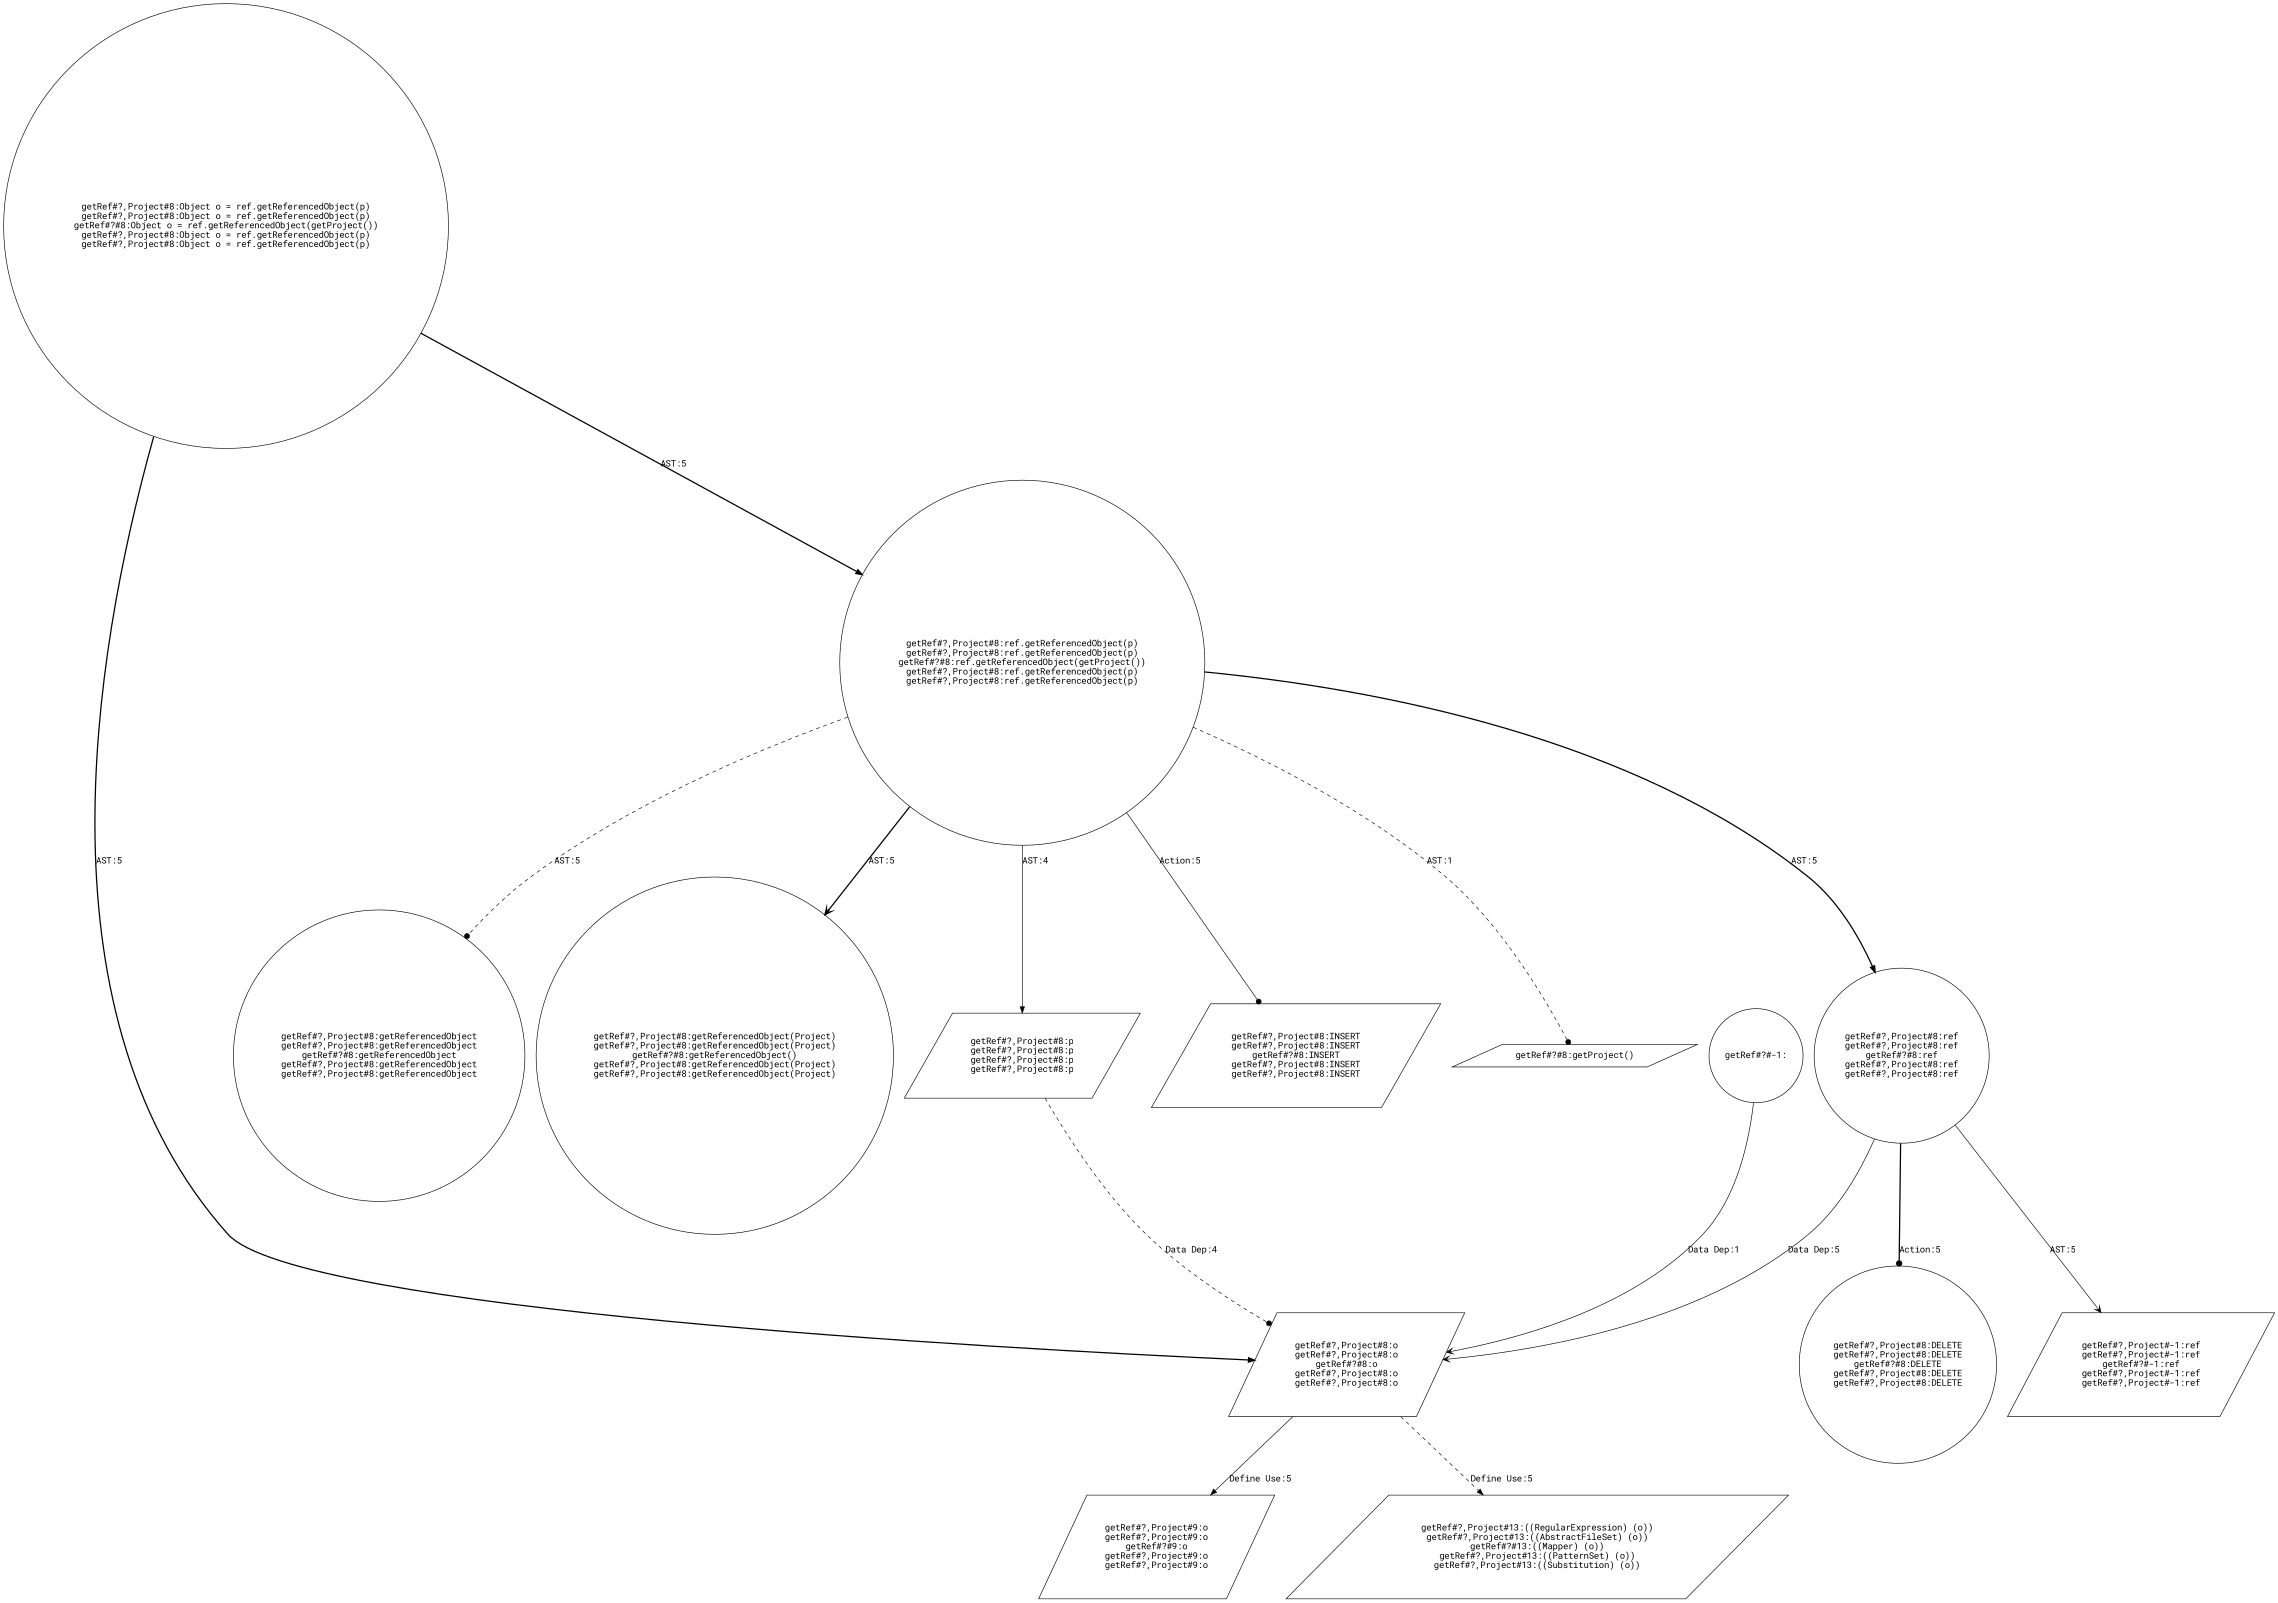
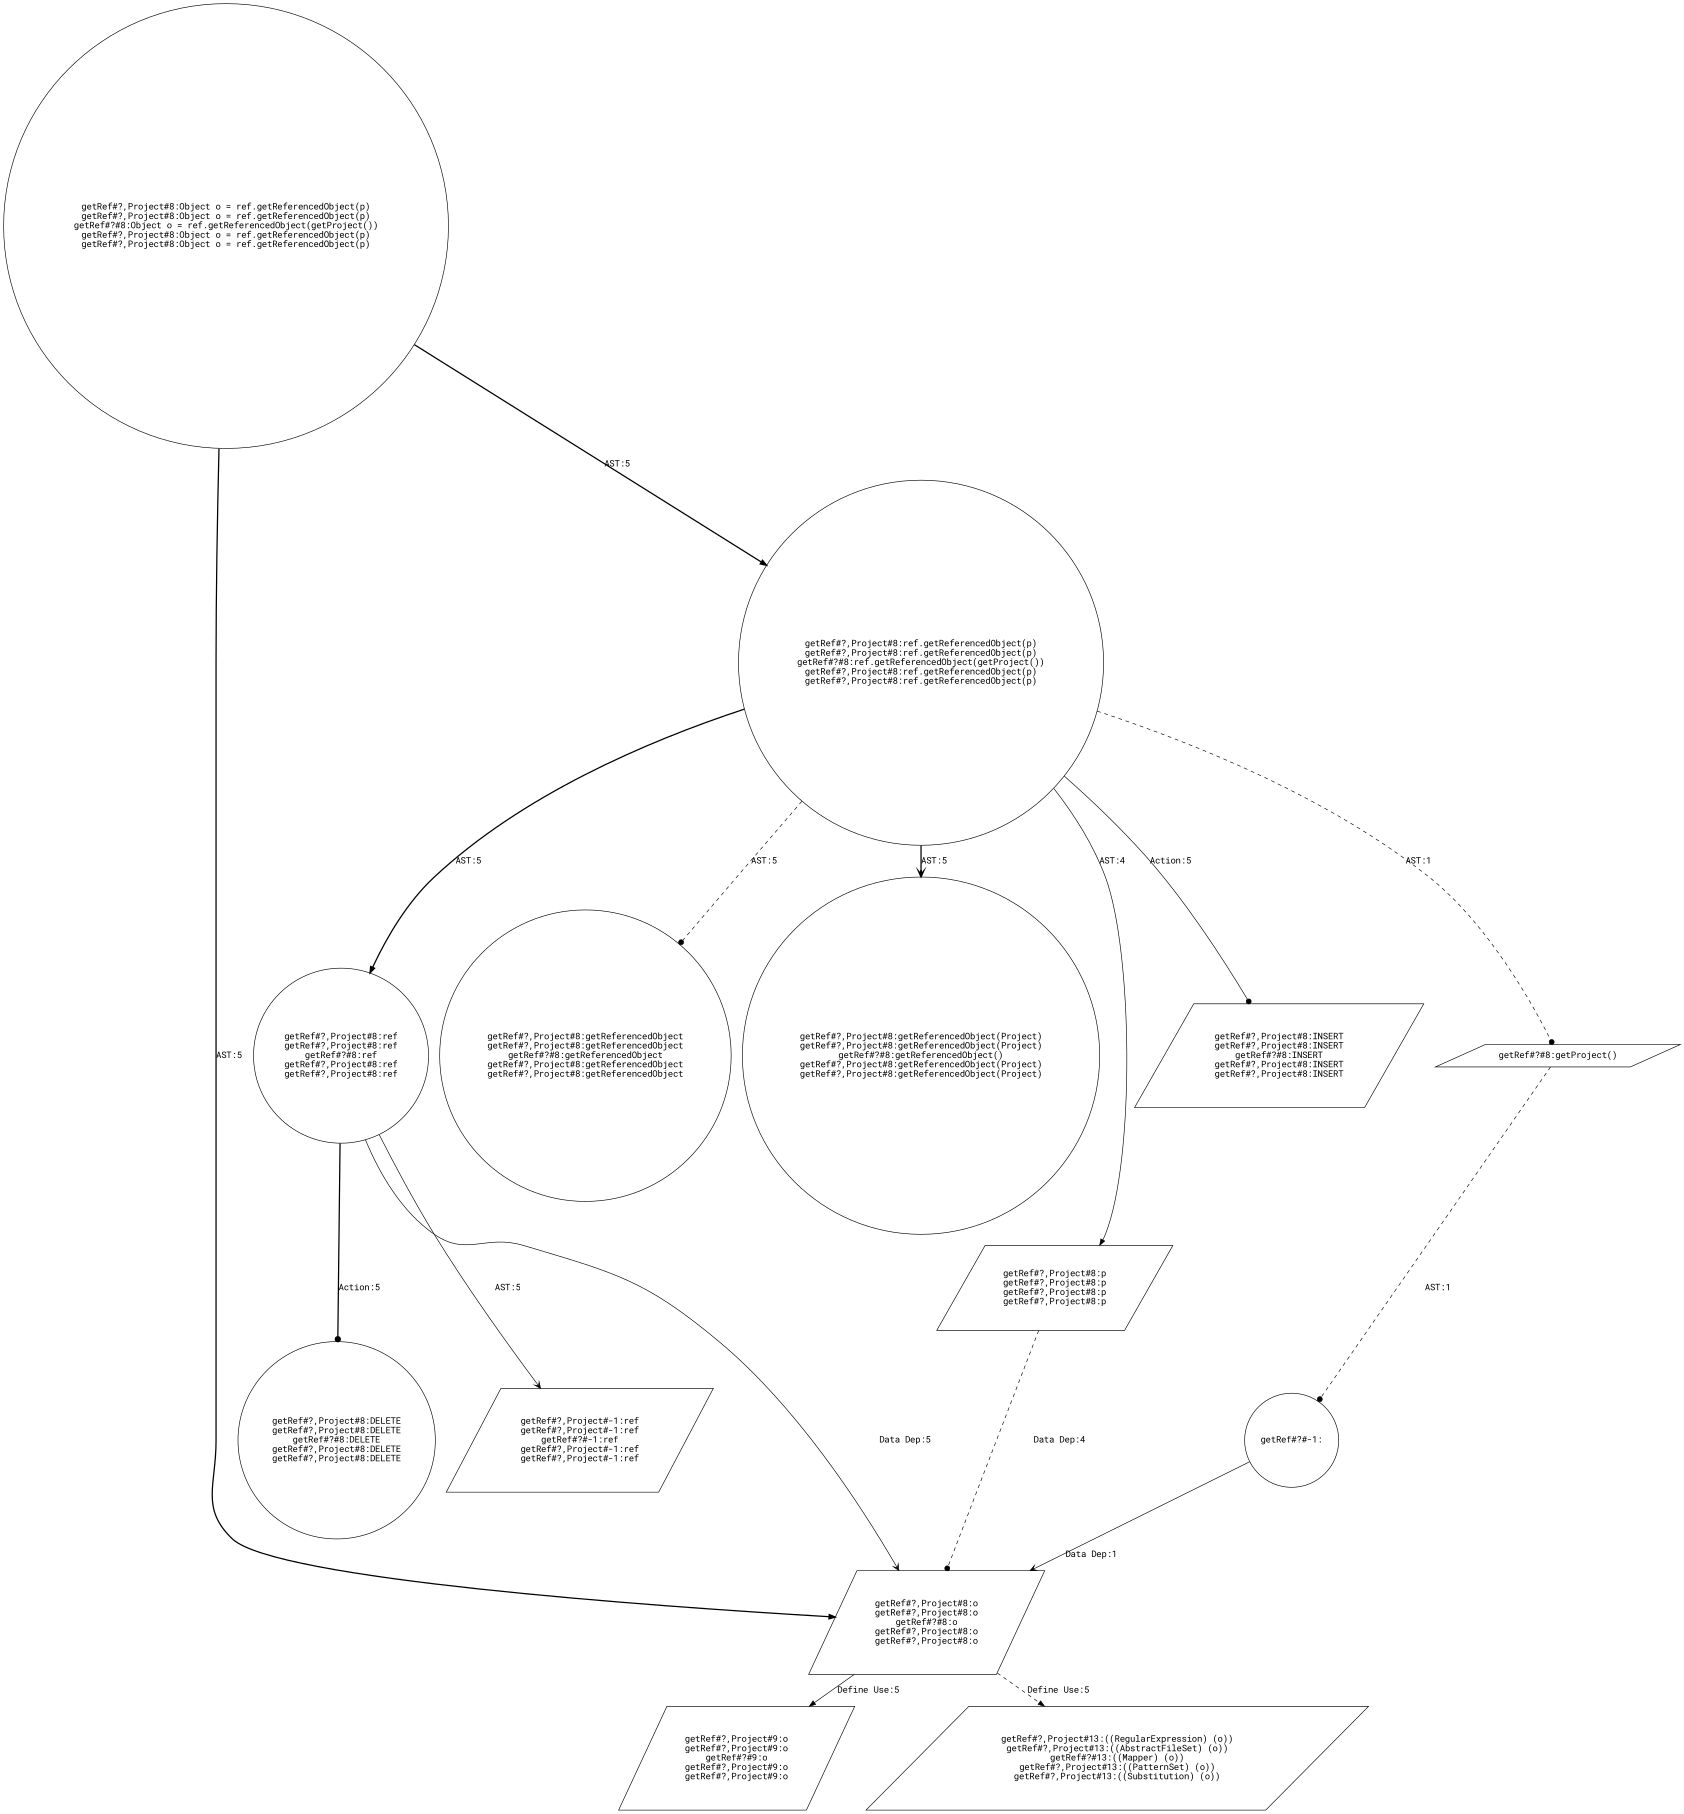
edge "getRef#?#8:getProject()" -> "getRef#?#-1:": added, label "AST:1"
